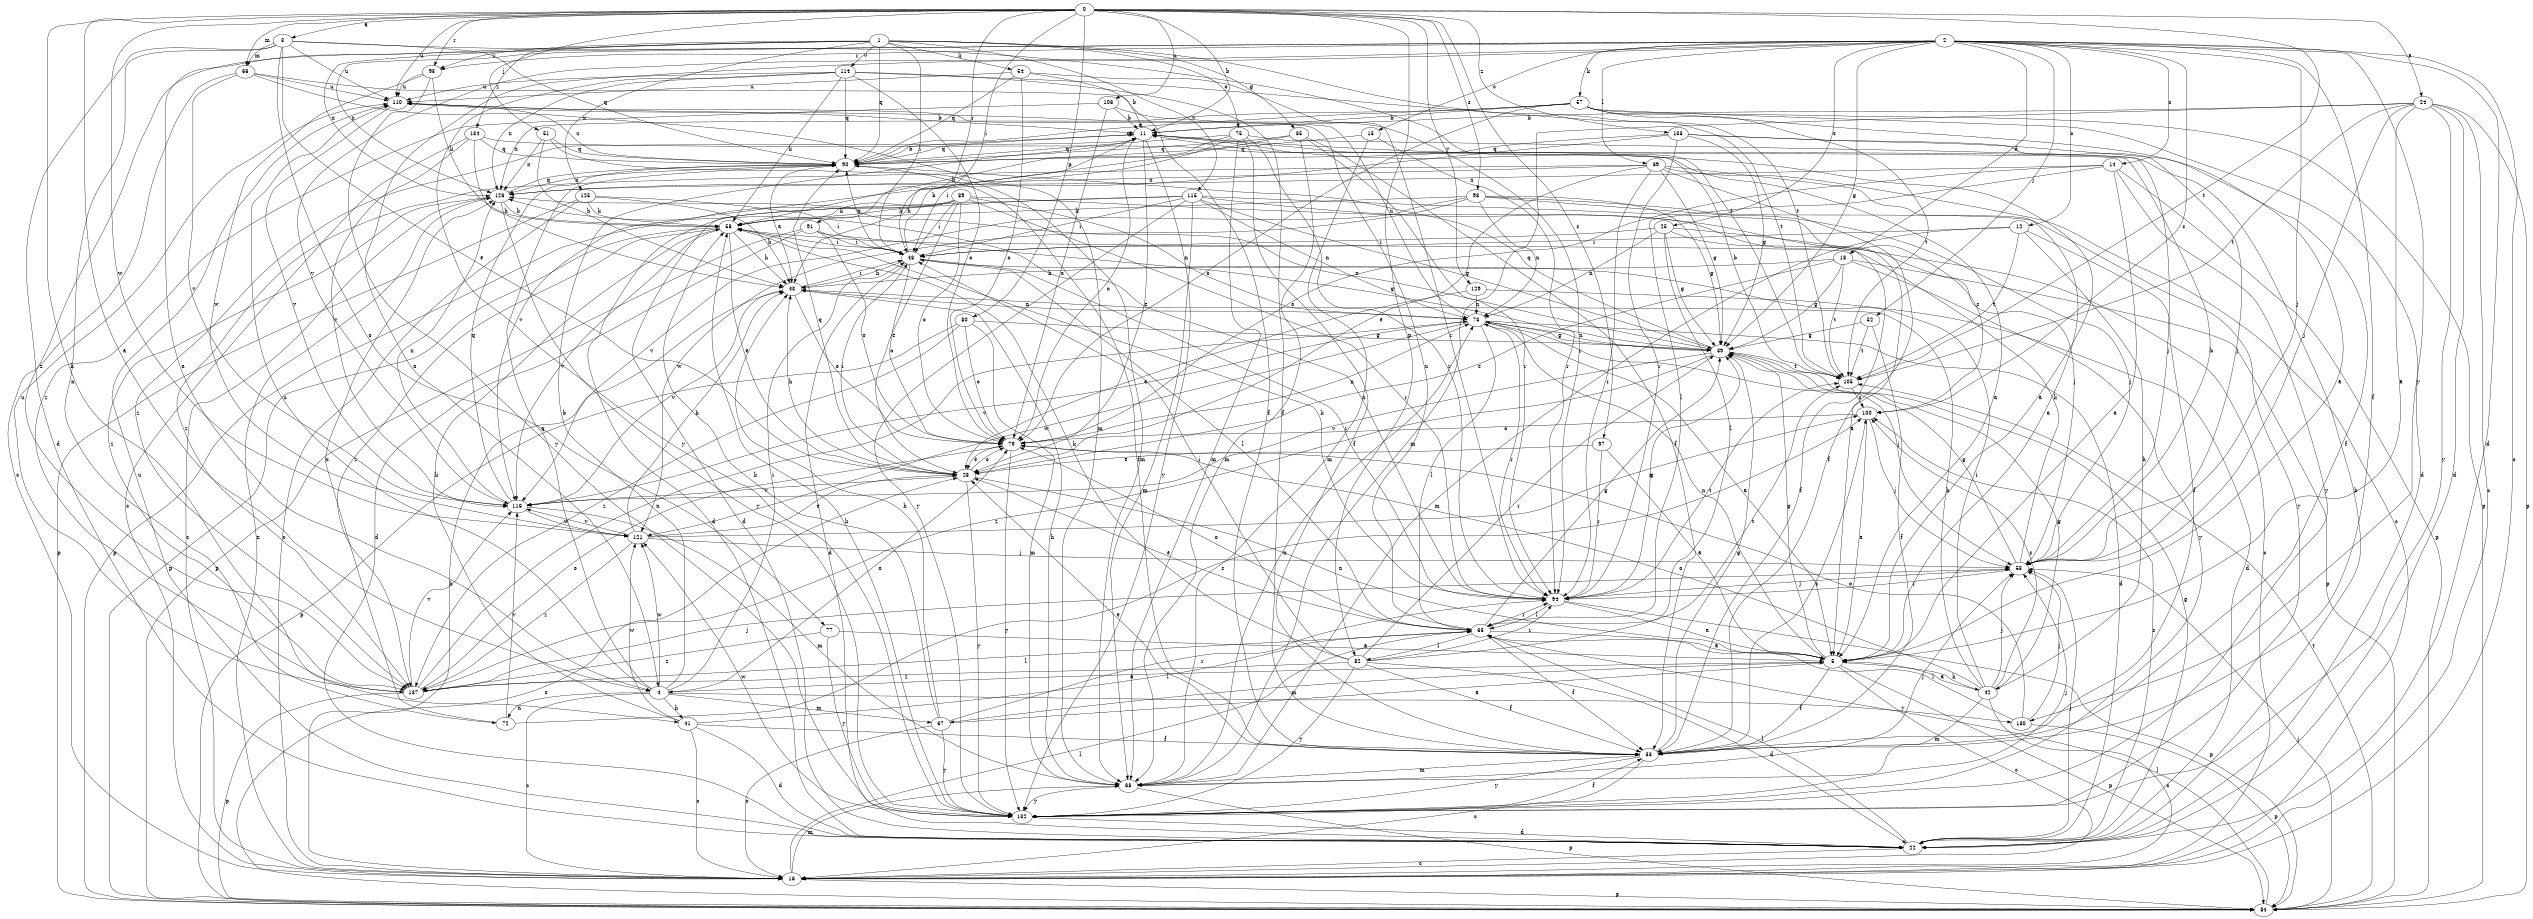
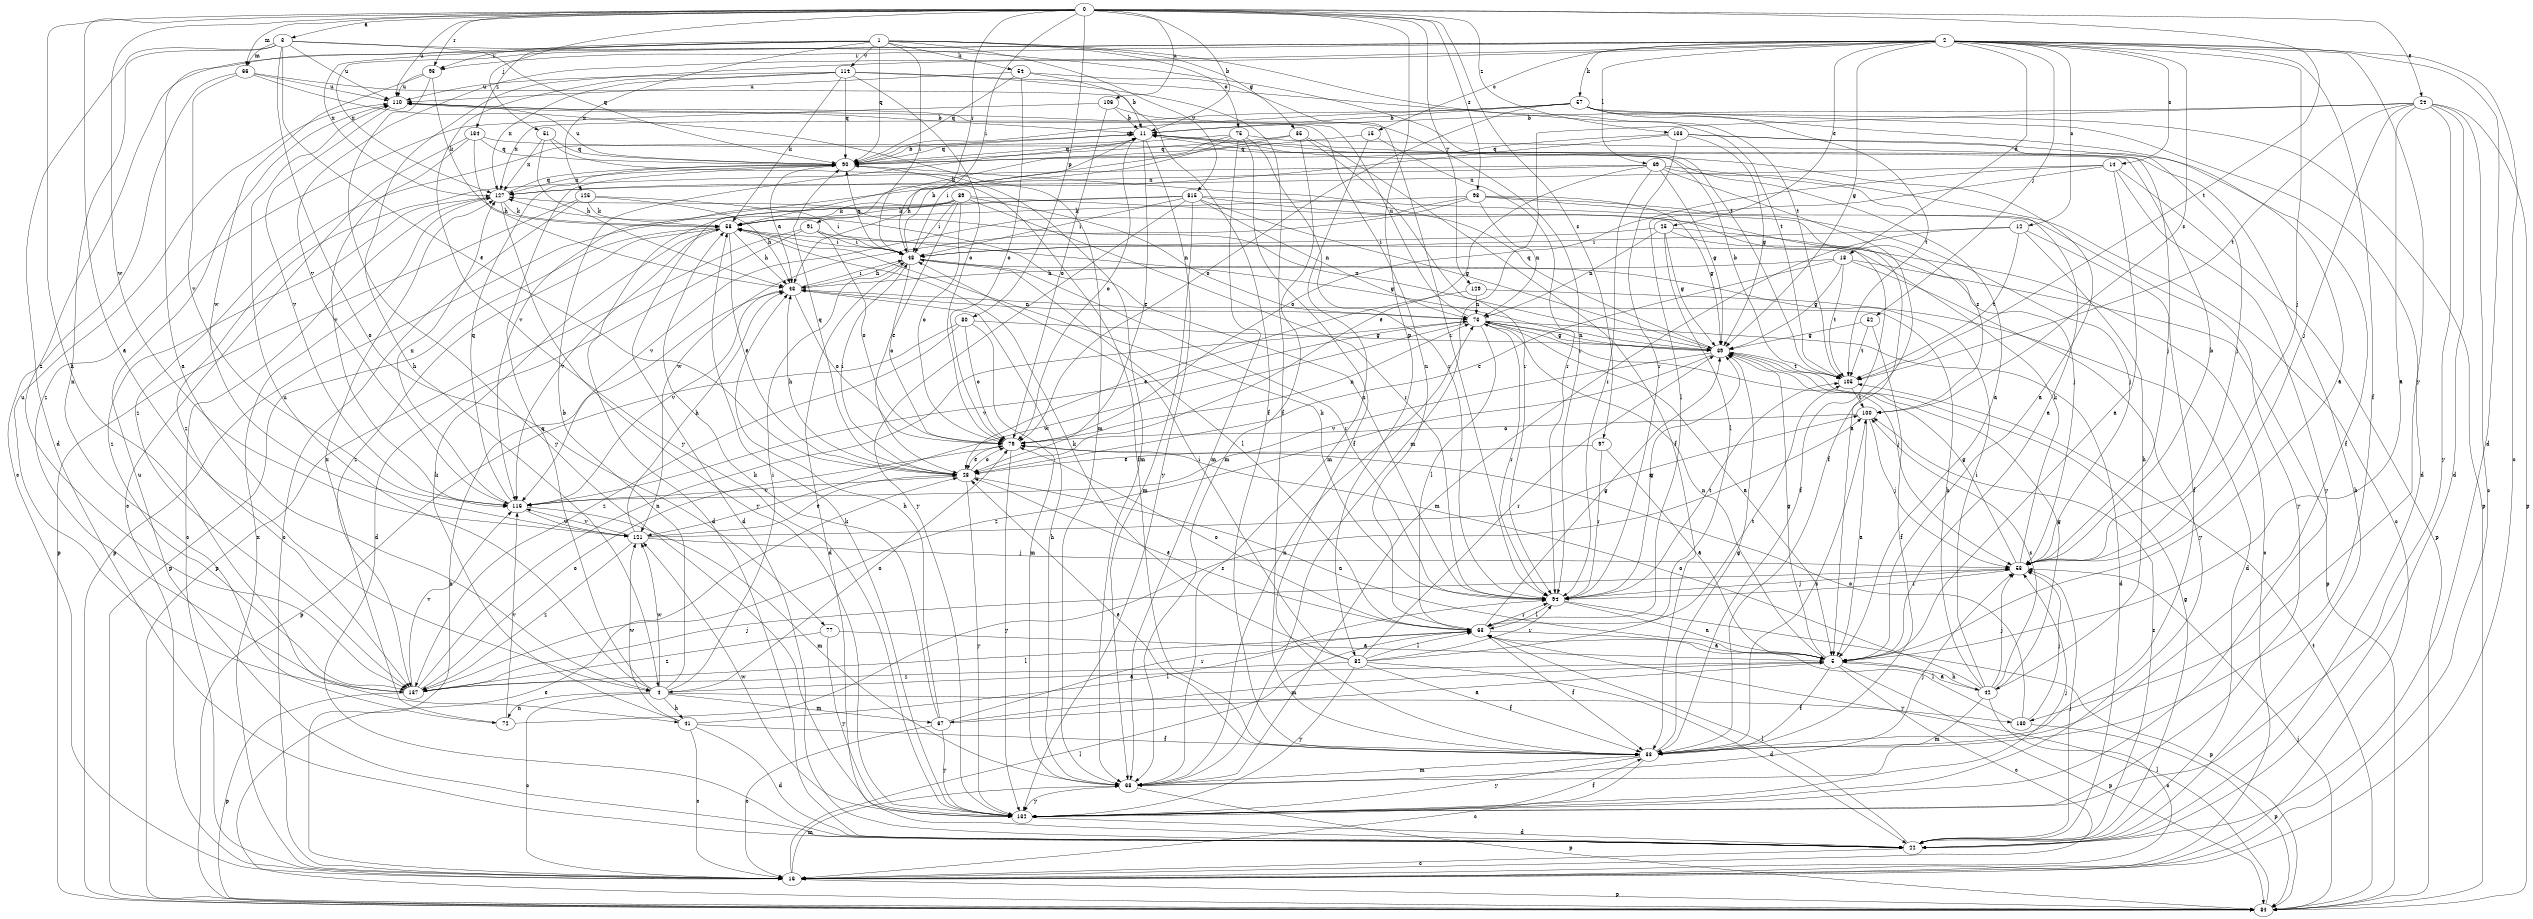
node "126": label "126" -> "127"
node "115": label "115" -> "815"
edge "2" -> "4": label "a" -> "h"
edge "105" -> "100": label "s" -> "t"
edge "63" -> "82": reversed
